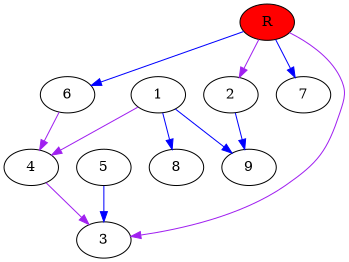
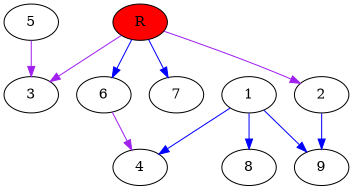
edge "1" -> "4": color purple -> blue
edge "5" -> "3": color blue -> purple
edge "4" -> "3": removed
